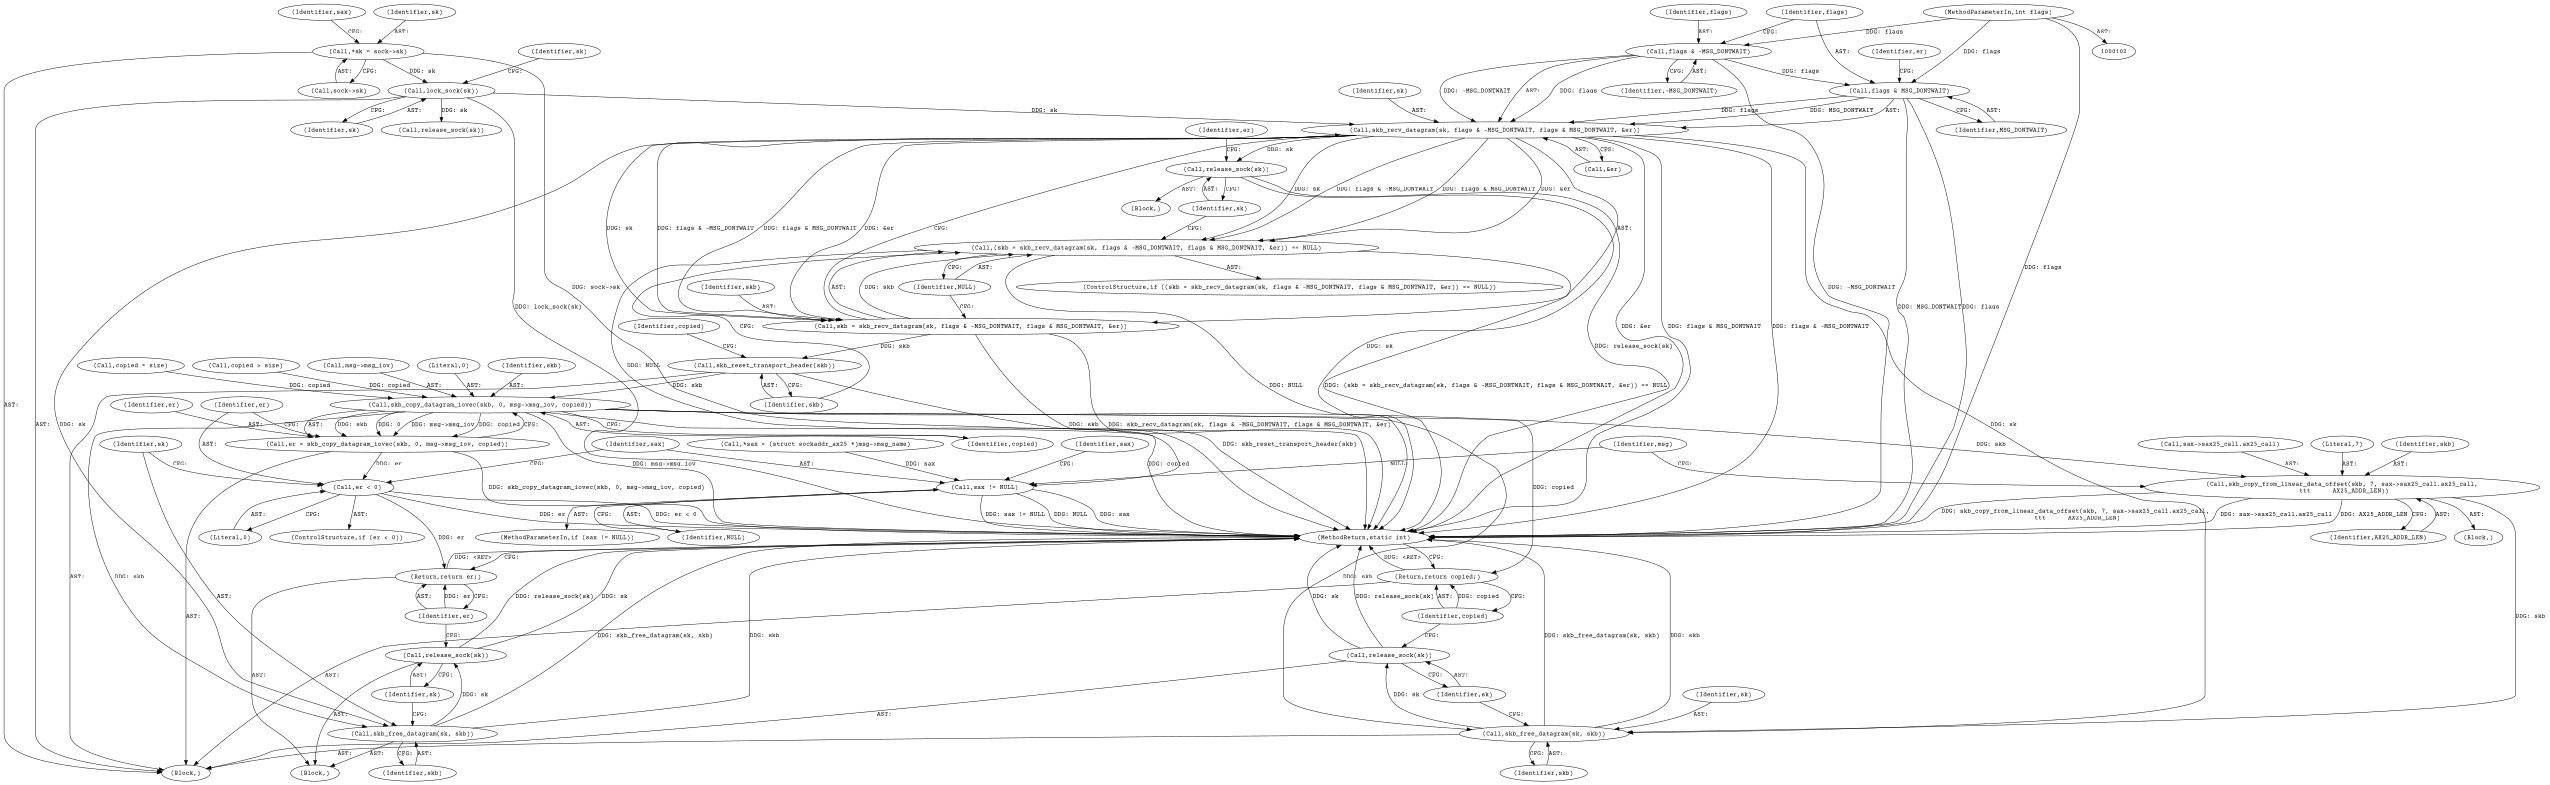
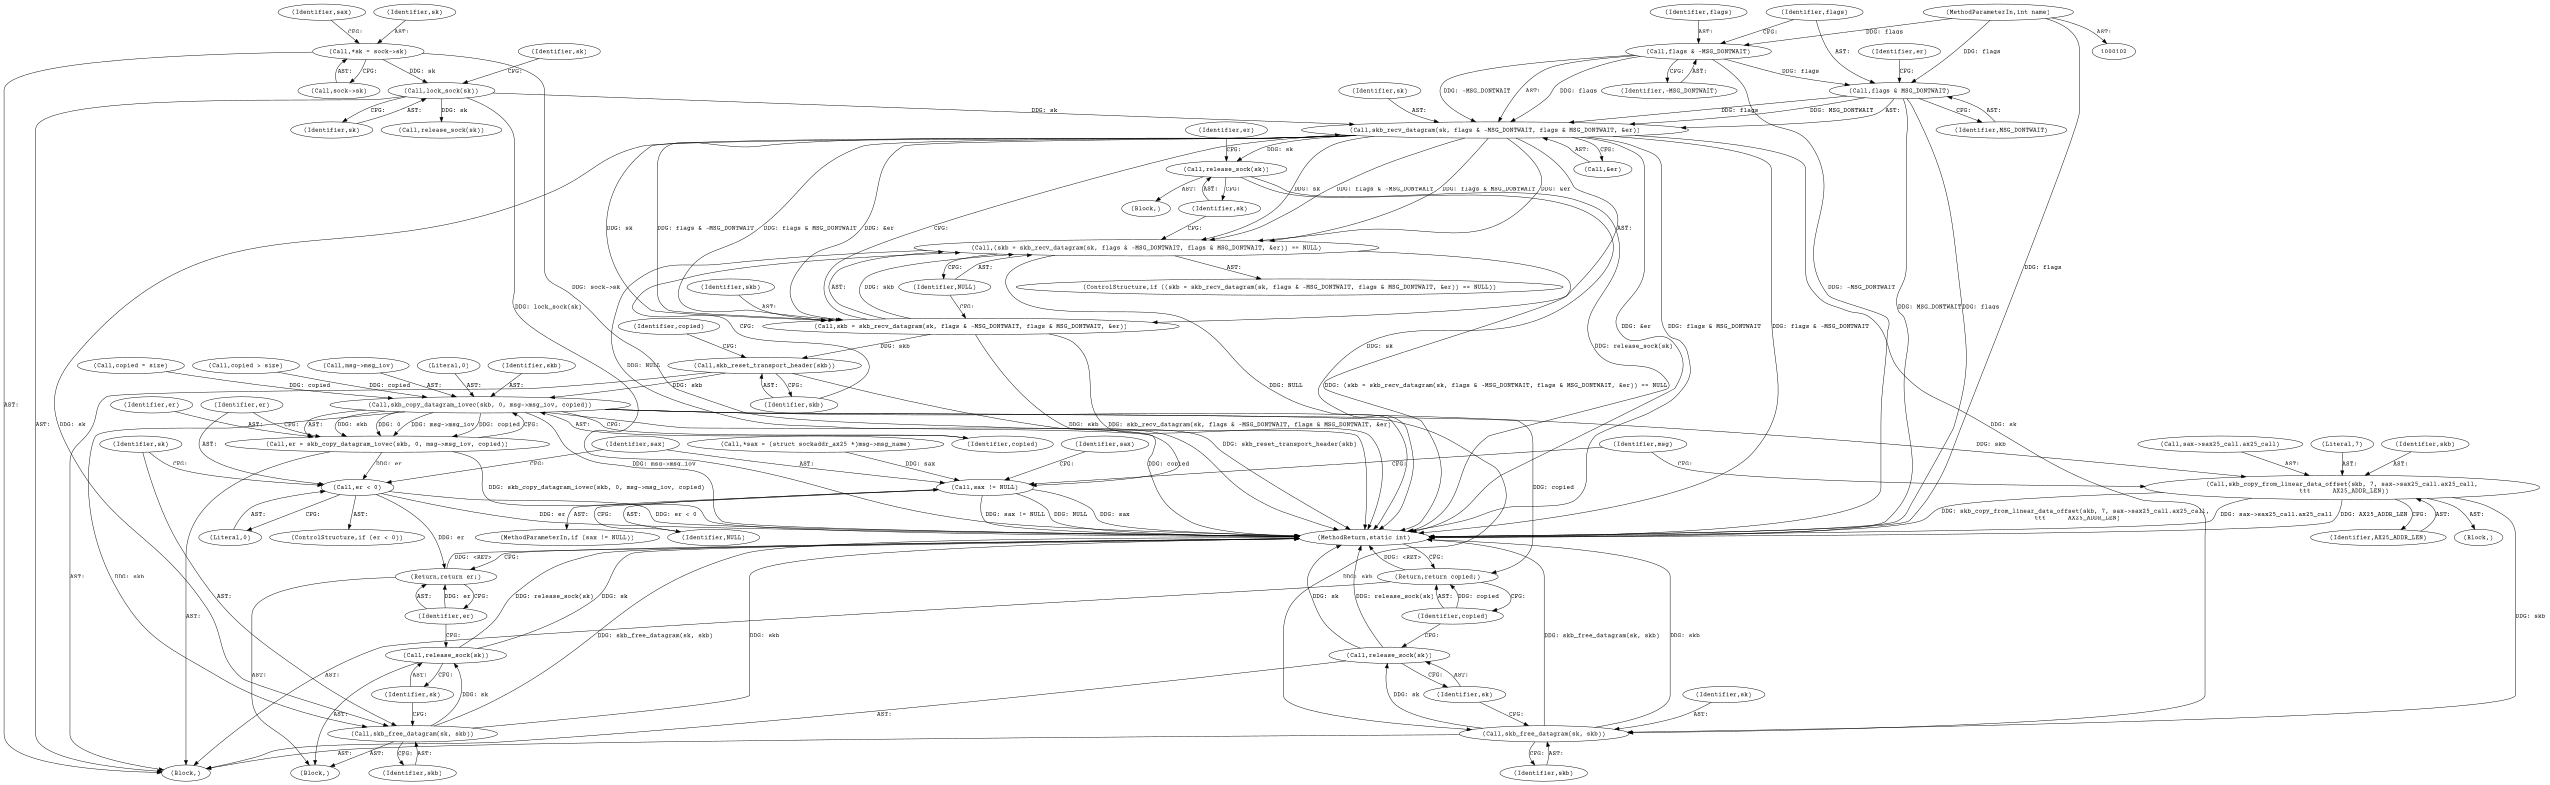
node "(MethodParameterIn,int flags)": label "(MethodParameterIn,int flags)" -> "(MethodParameterIn,int name)"
edge "(Identifier,msg)" -> "(Call,sax != NULL)": label "NULL: " -> "CFG: "
